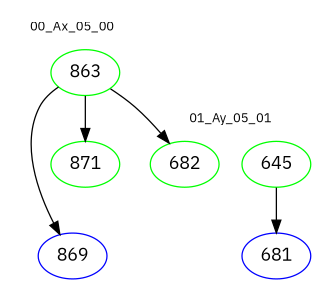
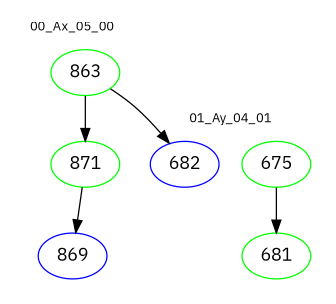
cluster "01_Ay_05_01": label "01_Ay_05_01" -> "01_Ay_04_01"
edge "863" -> "869": now "871" -> "869"
node "682": color green -> blue
node "645": label "645" -> "675"
node "681": color blue -> green
